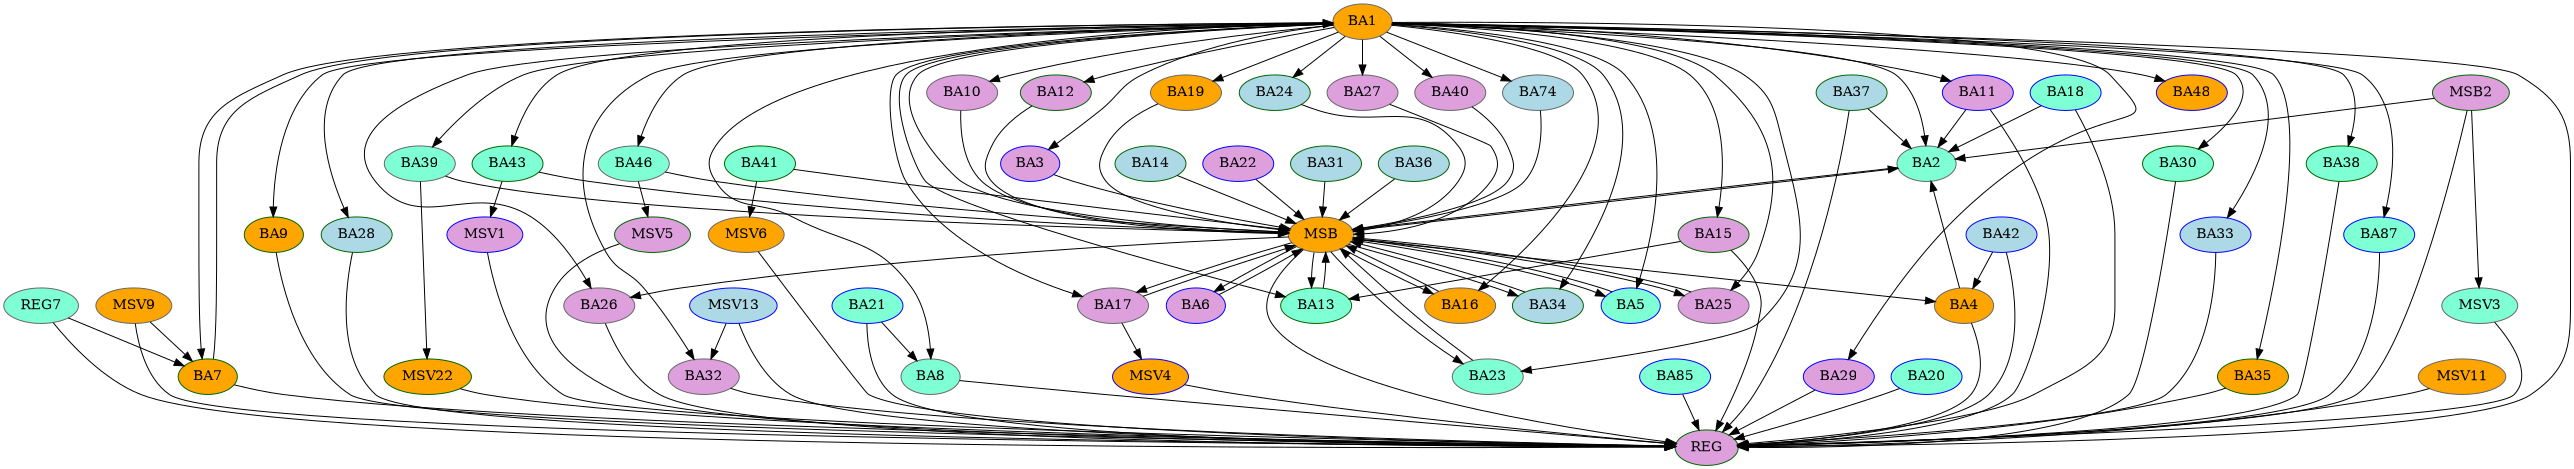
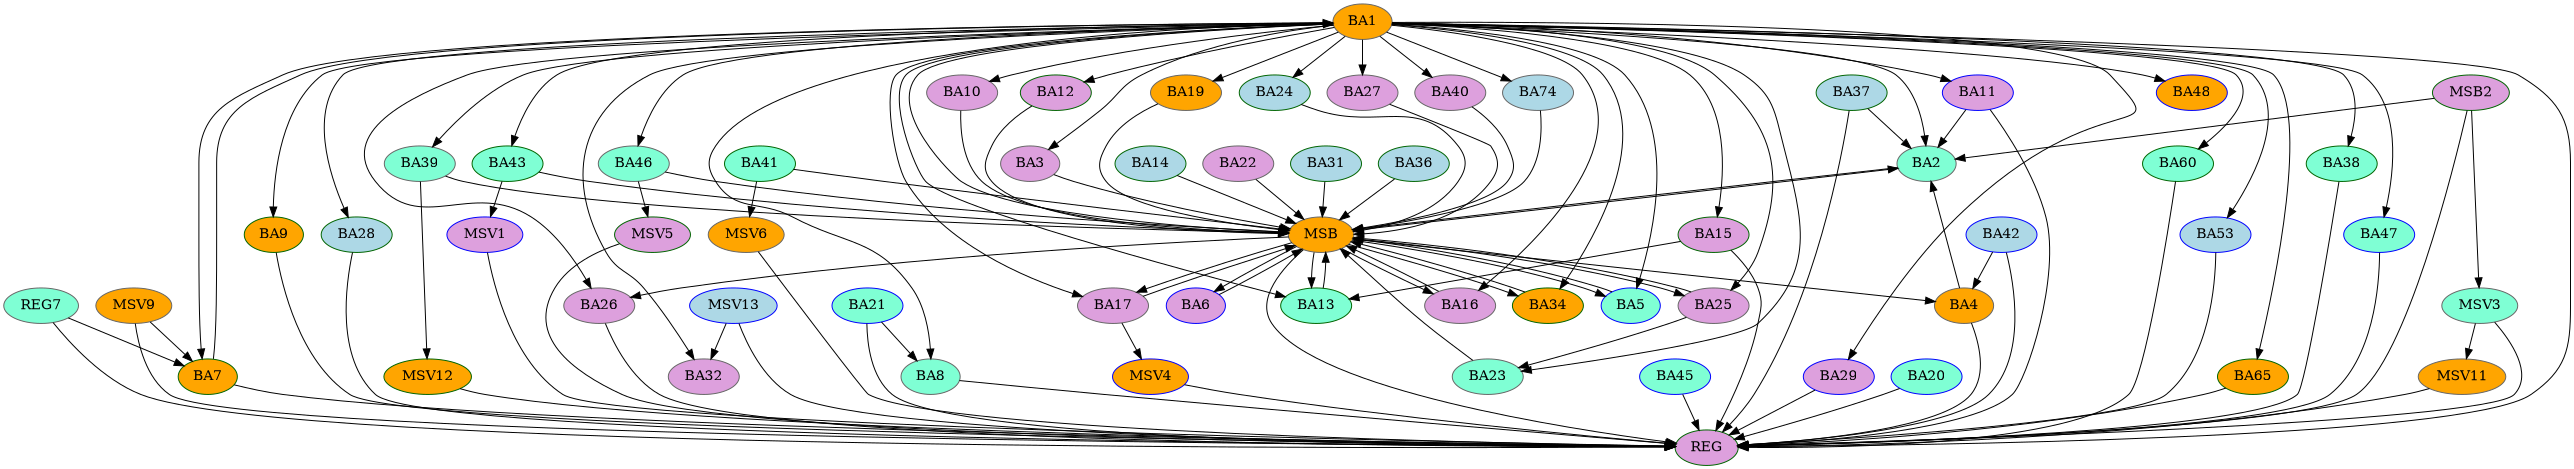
node "BA18": removed
node "BA3": color blue -> gray40
node "BA22": color blue -> gray40
node "BA30": label "BA30" -> "BA60"
node "BA33": label "BA33" -> "BA53"
node "BA87": label "BA87" -> "BA47"
node "BA16": fillcolor orange -> plum
node "BA34": fillcolor lightblue -> orange
edge "MSB" -> "BA23": now "BA25" -> "BA23"
edge "MSV3" -> "MSV11": added
node "MSV22": label "MSV22" -> "MSV12"
node "BA85": label "BA85" -> "BA45"
node "BA35": label "BA35" -> "BA65"
edge "BA32" -> "REG": removed
